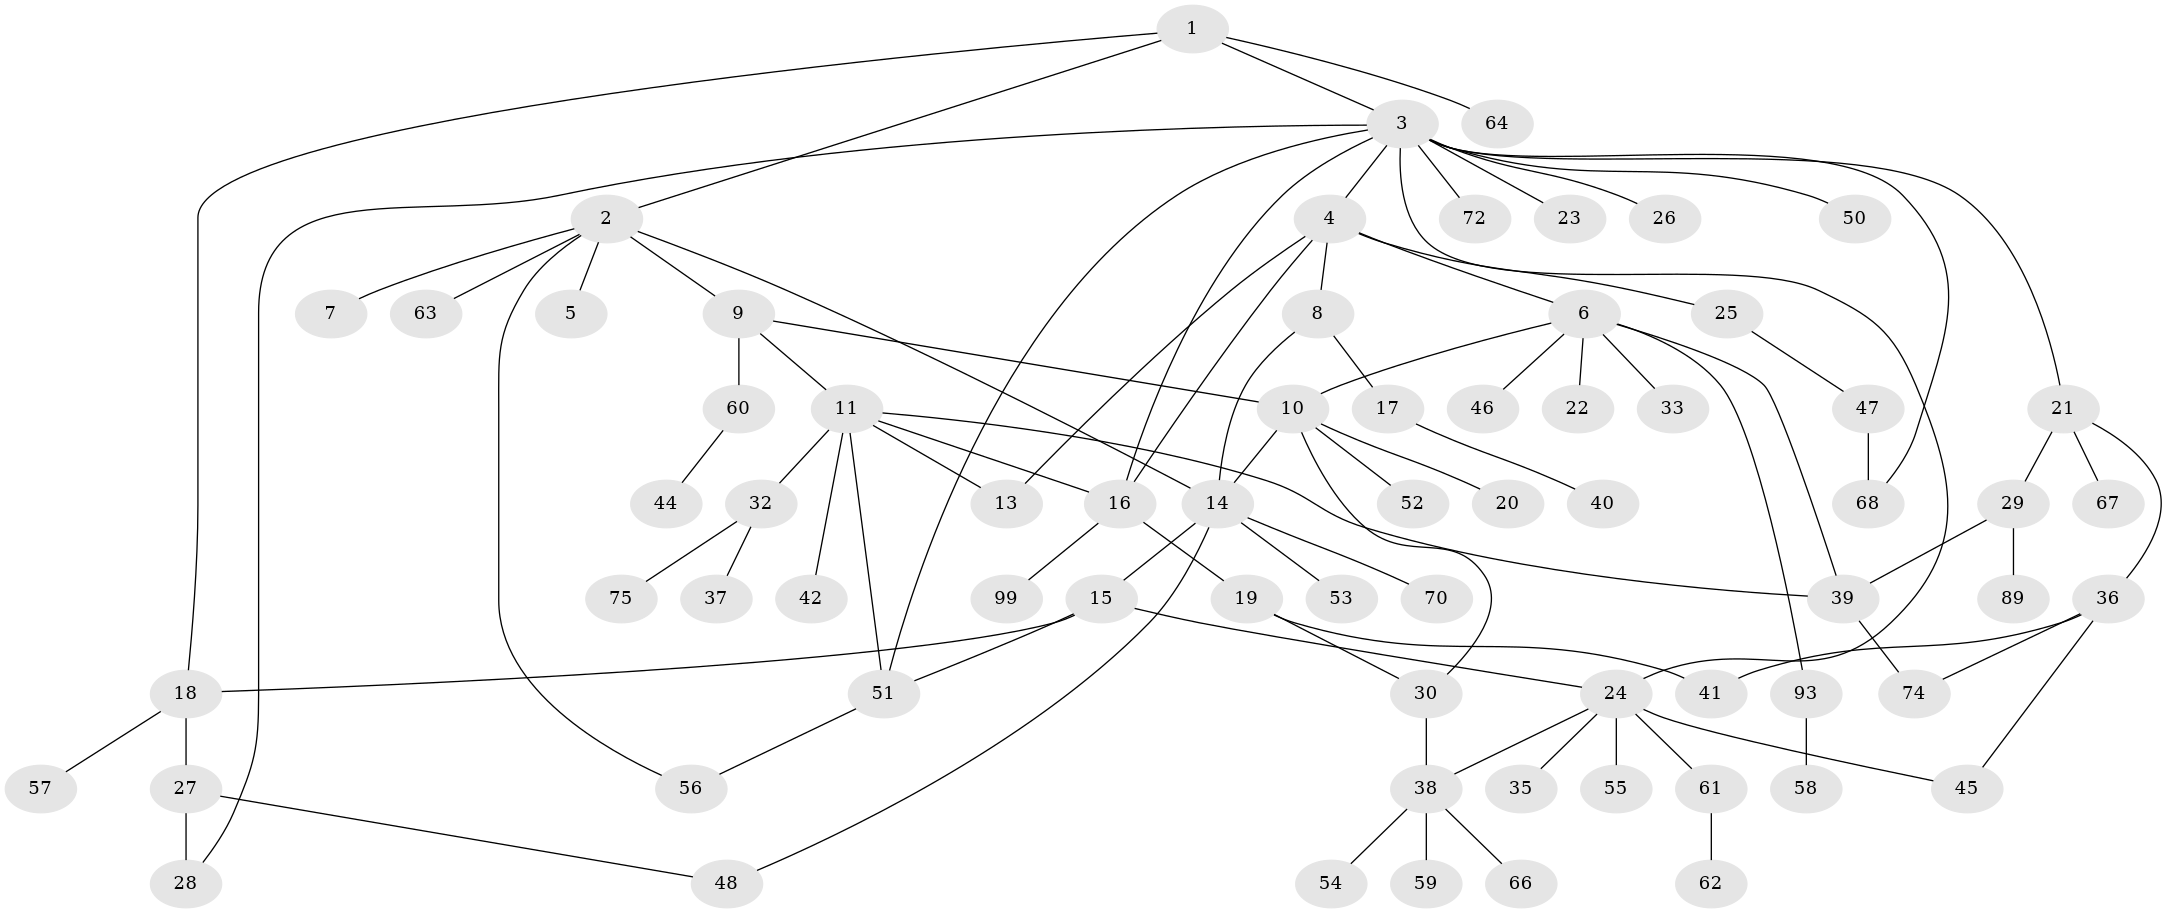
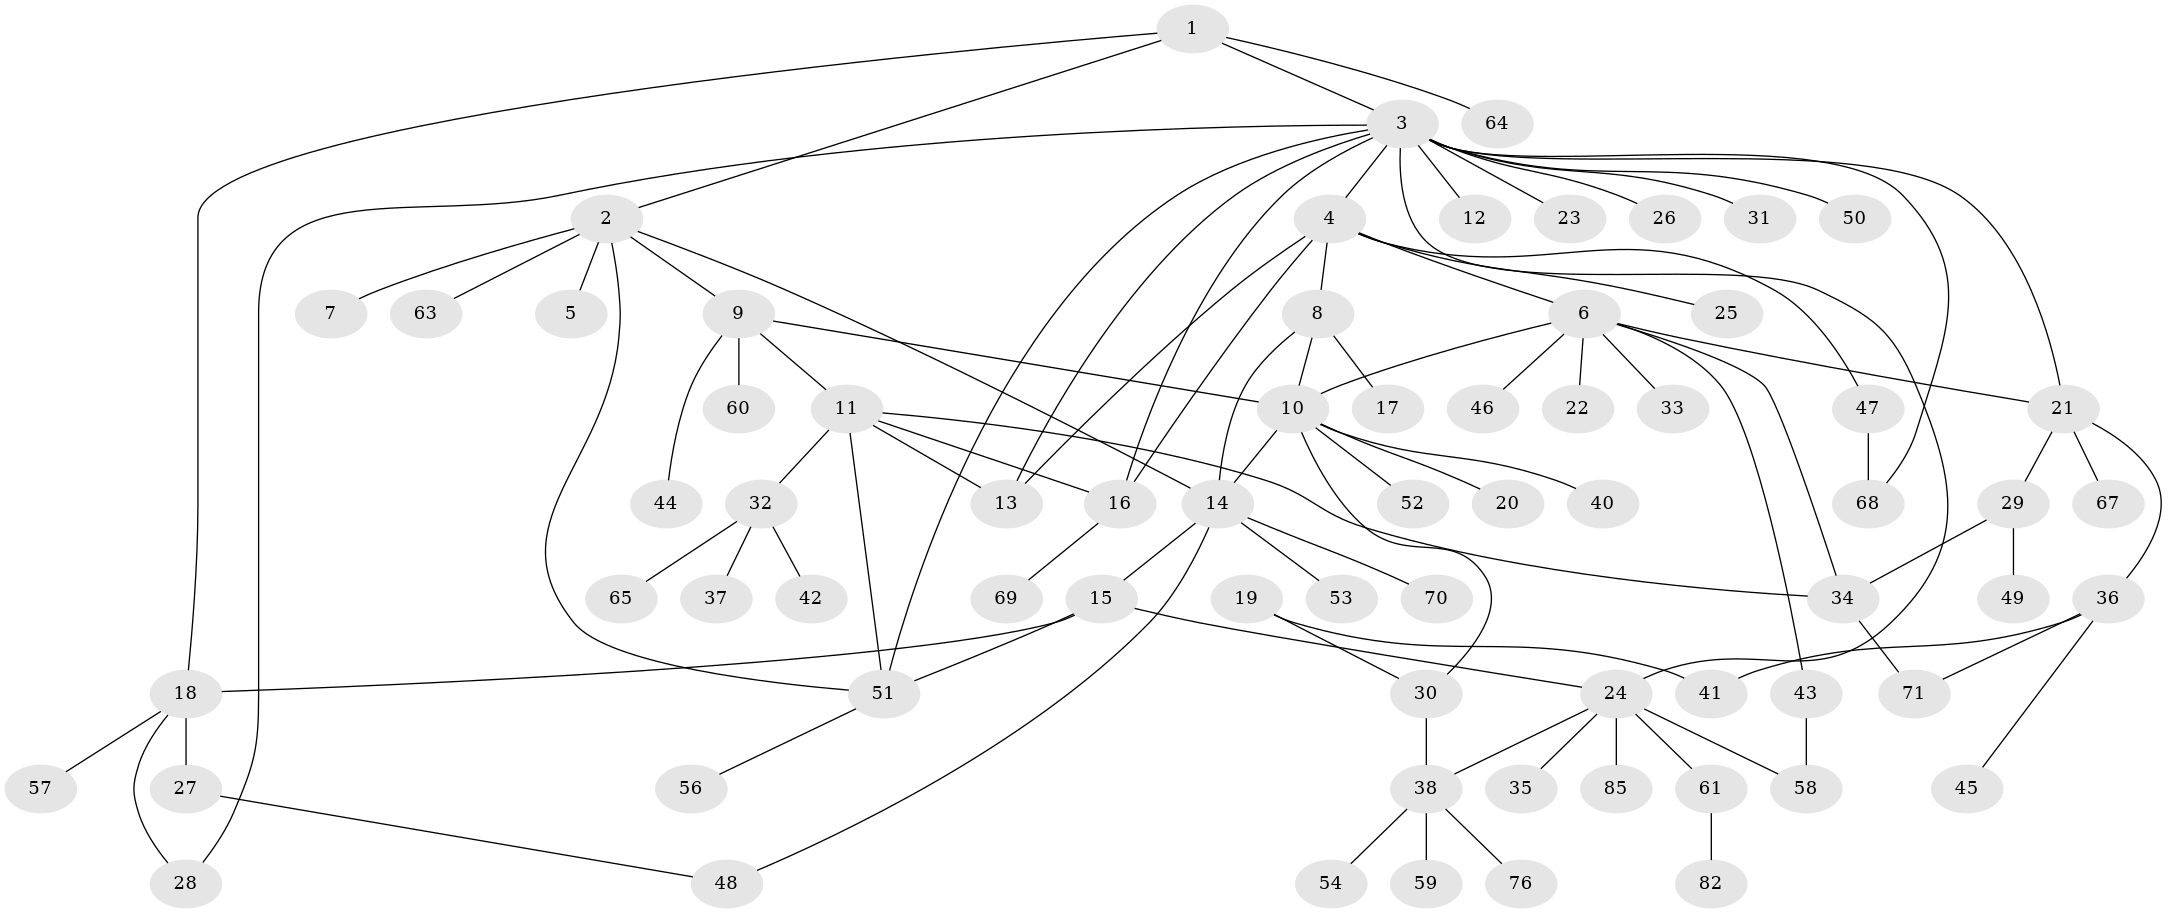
node "72": label "72" -> "12"
node "31": added
edge "3" -- "13": added
edge "25" -- "47": now "4" -- "47"
edge "8" -- "10": added
edge "6" -- "21": added
edge "60" -- "44": now "9" -- "44"
edge "17" -- "40": now "10" -- "40"
edge "11" -- "42": now "32" -- "42"
edge "2" -- "56": now "2" -- "51"
edge "16" -- "19": removed
node "75": label "75" -> "65"
node "99": label "99" -> "69"
node "39": label "39" -> "34"
node "89": label "89" -> "49"
node "93": label "93" -> "43"
node "74": label "74" -> "71"
edge "24" -- "45": now "24" -- "58"
node "55": label "55" -> "85"
edge "27" -- "28": now "18" -- "28"
node "66": label "66" -> "76"
node "62": label "62" -> "82"
